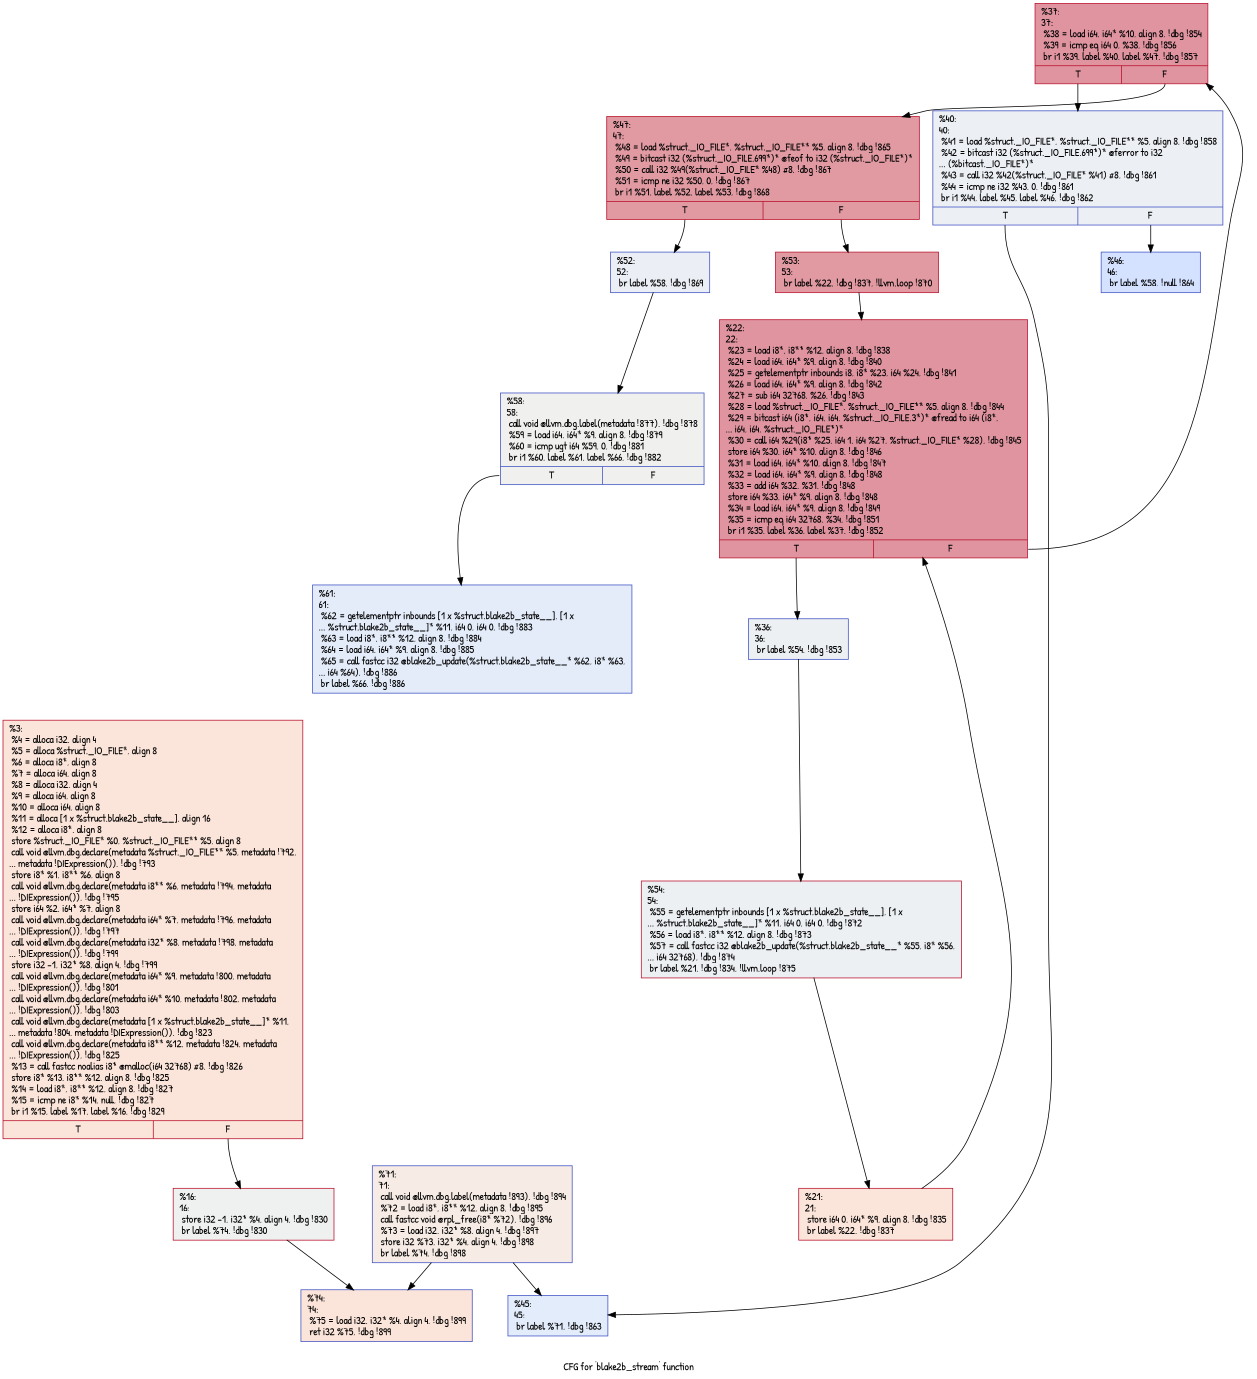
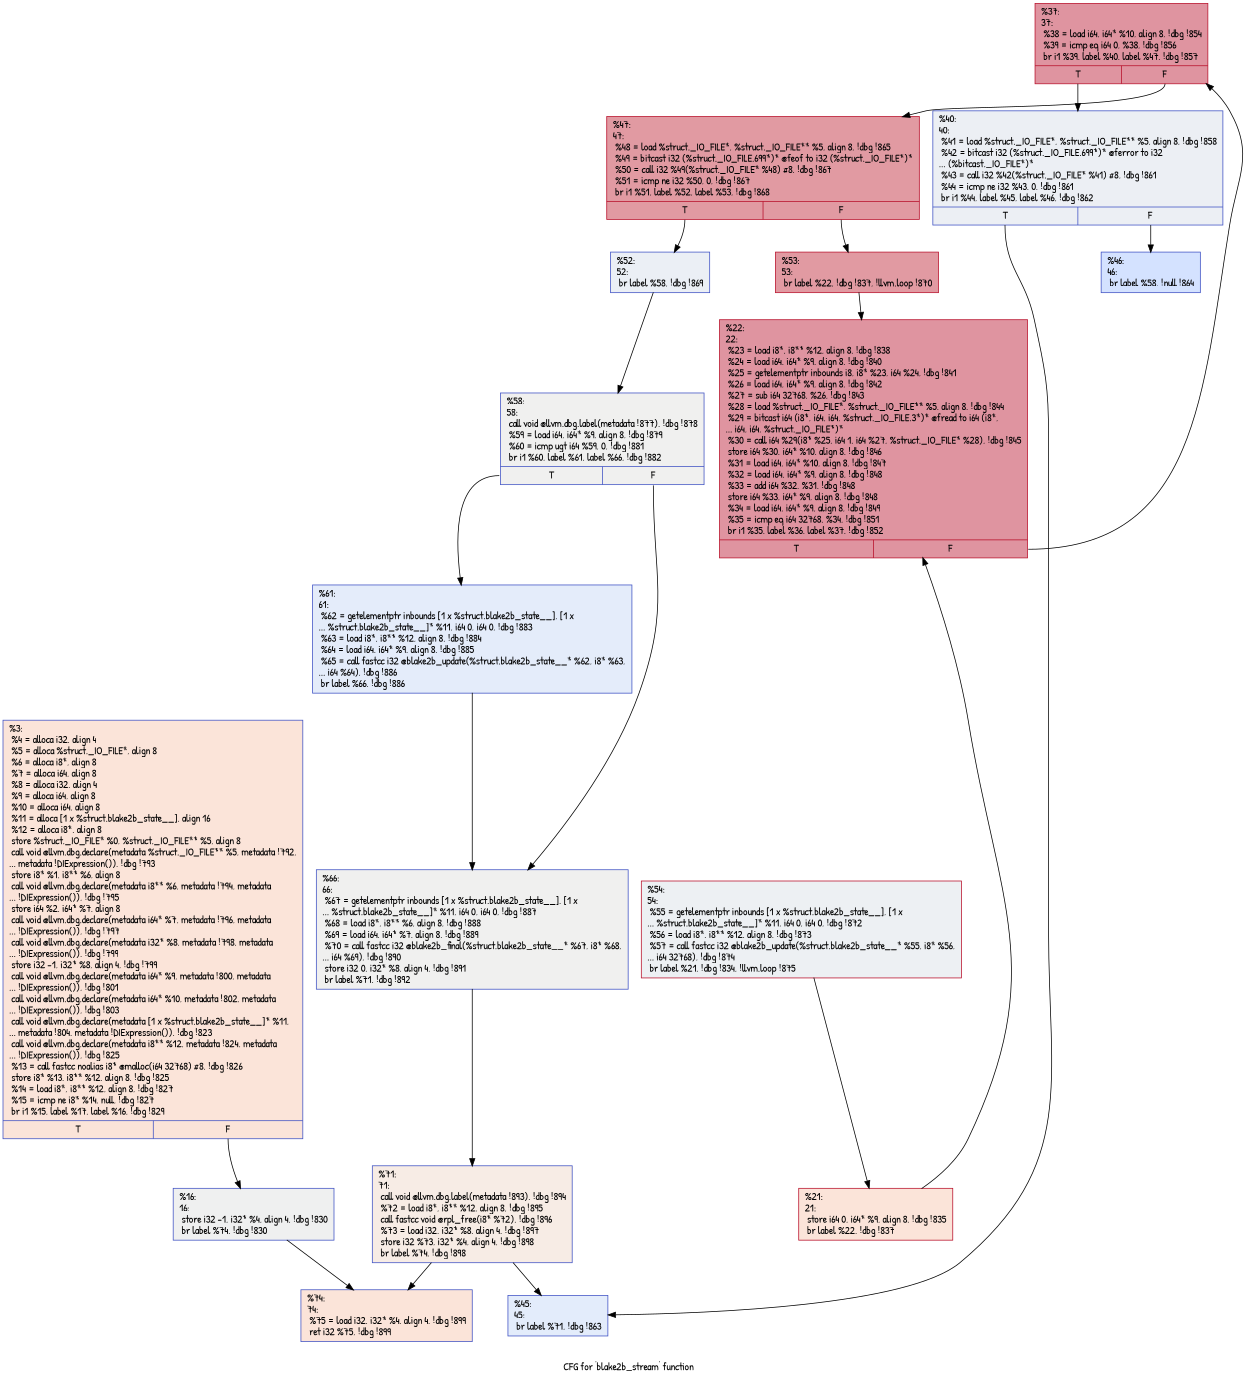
node "%36:": removed
node "%3:": color #b70d28ff -> #3d50c3ff
node "%66:": added
node "%16:": color #b70d28ff -> #3d50c3ff
